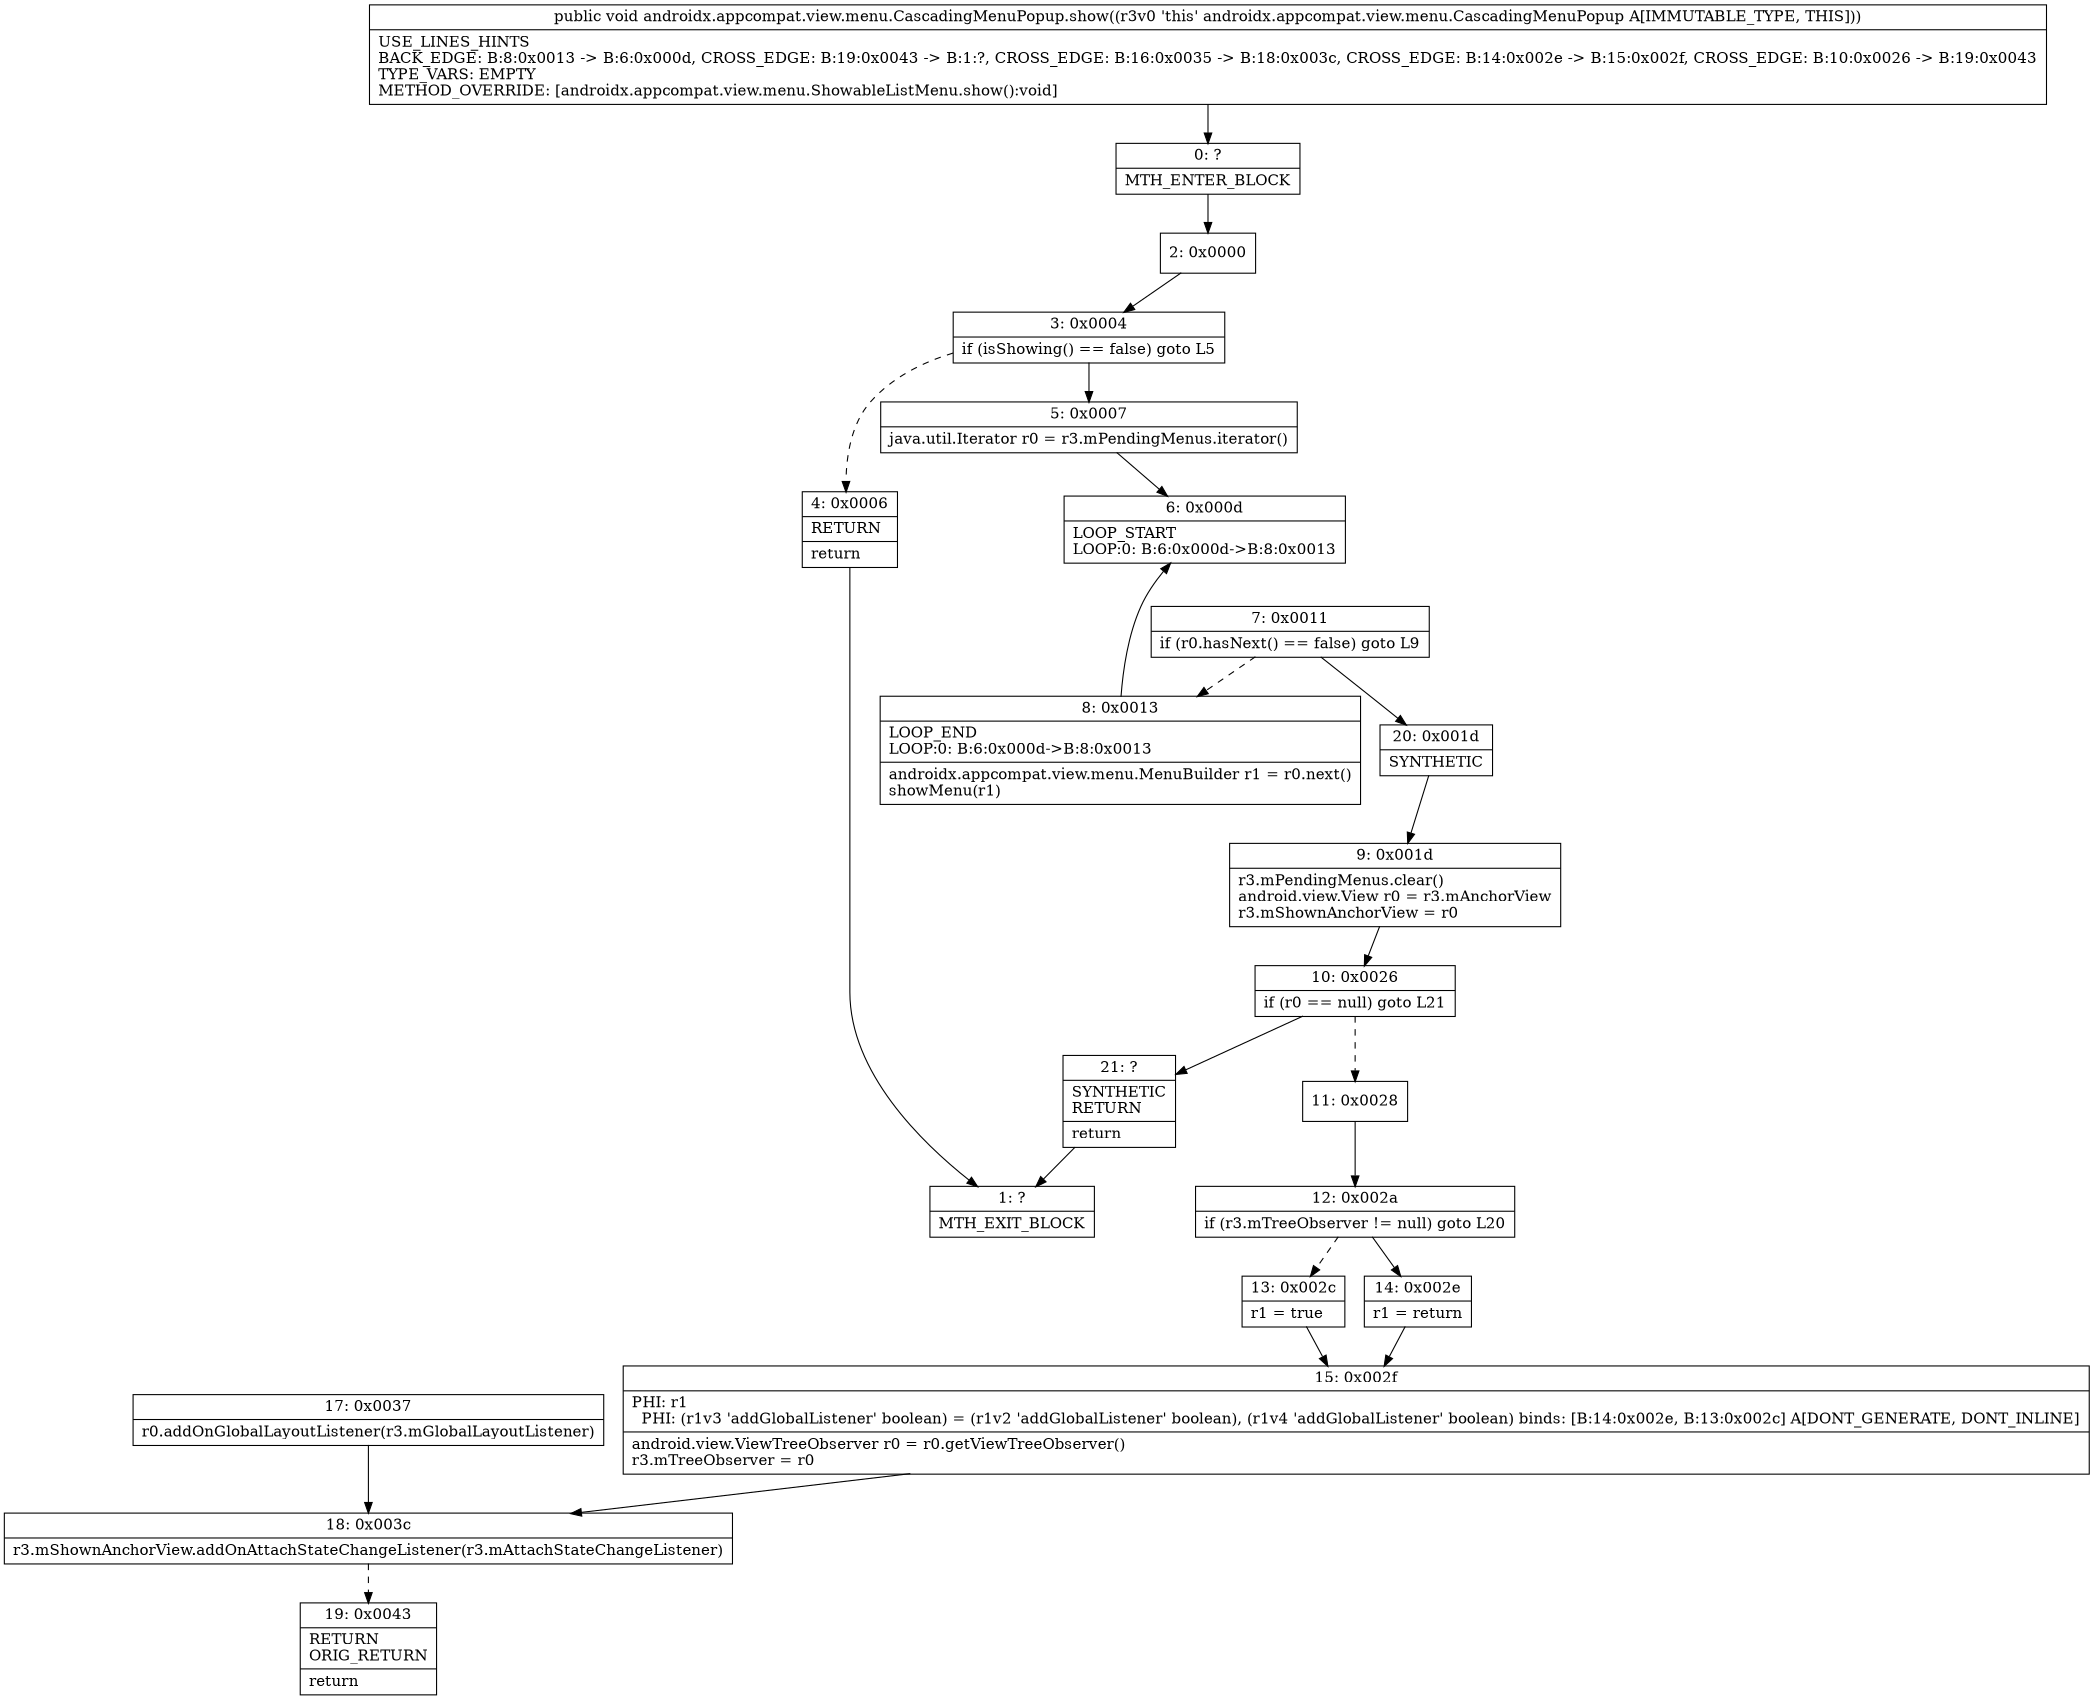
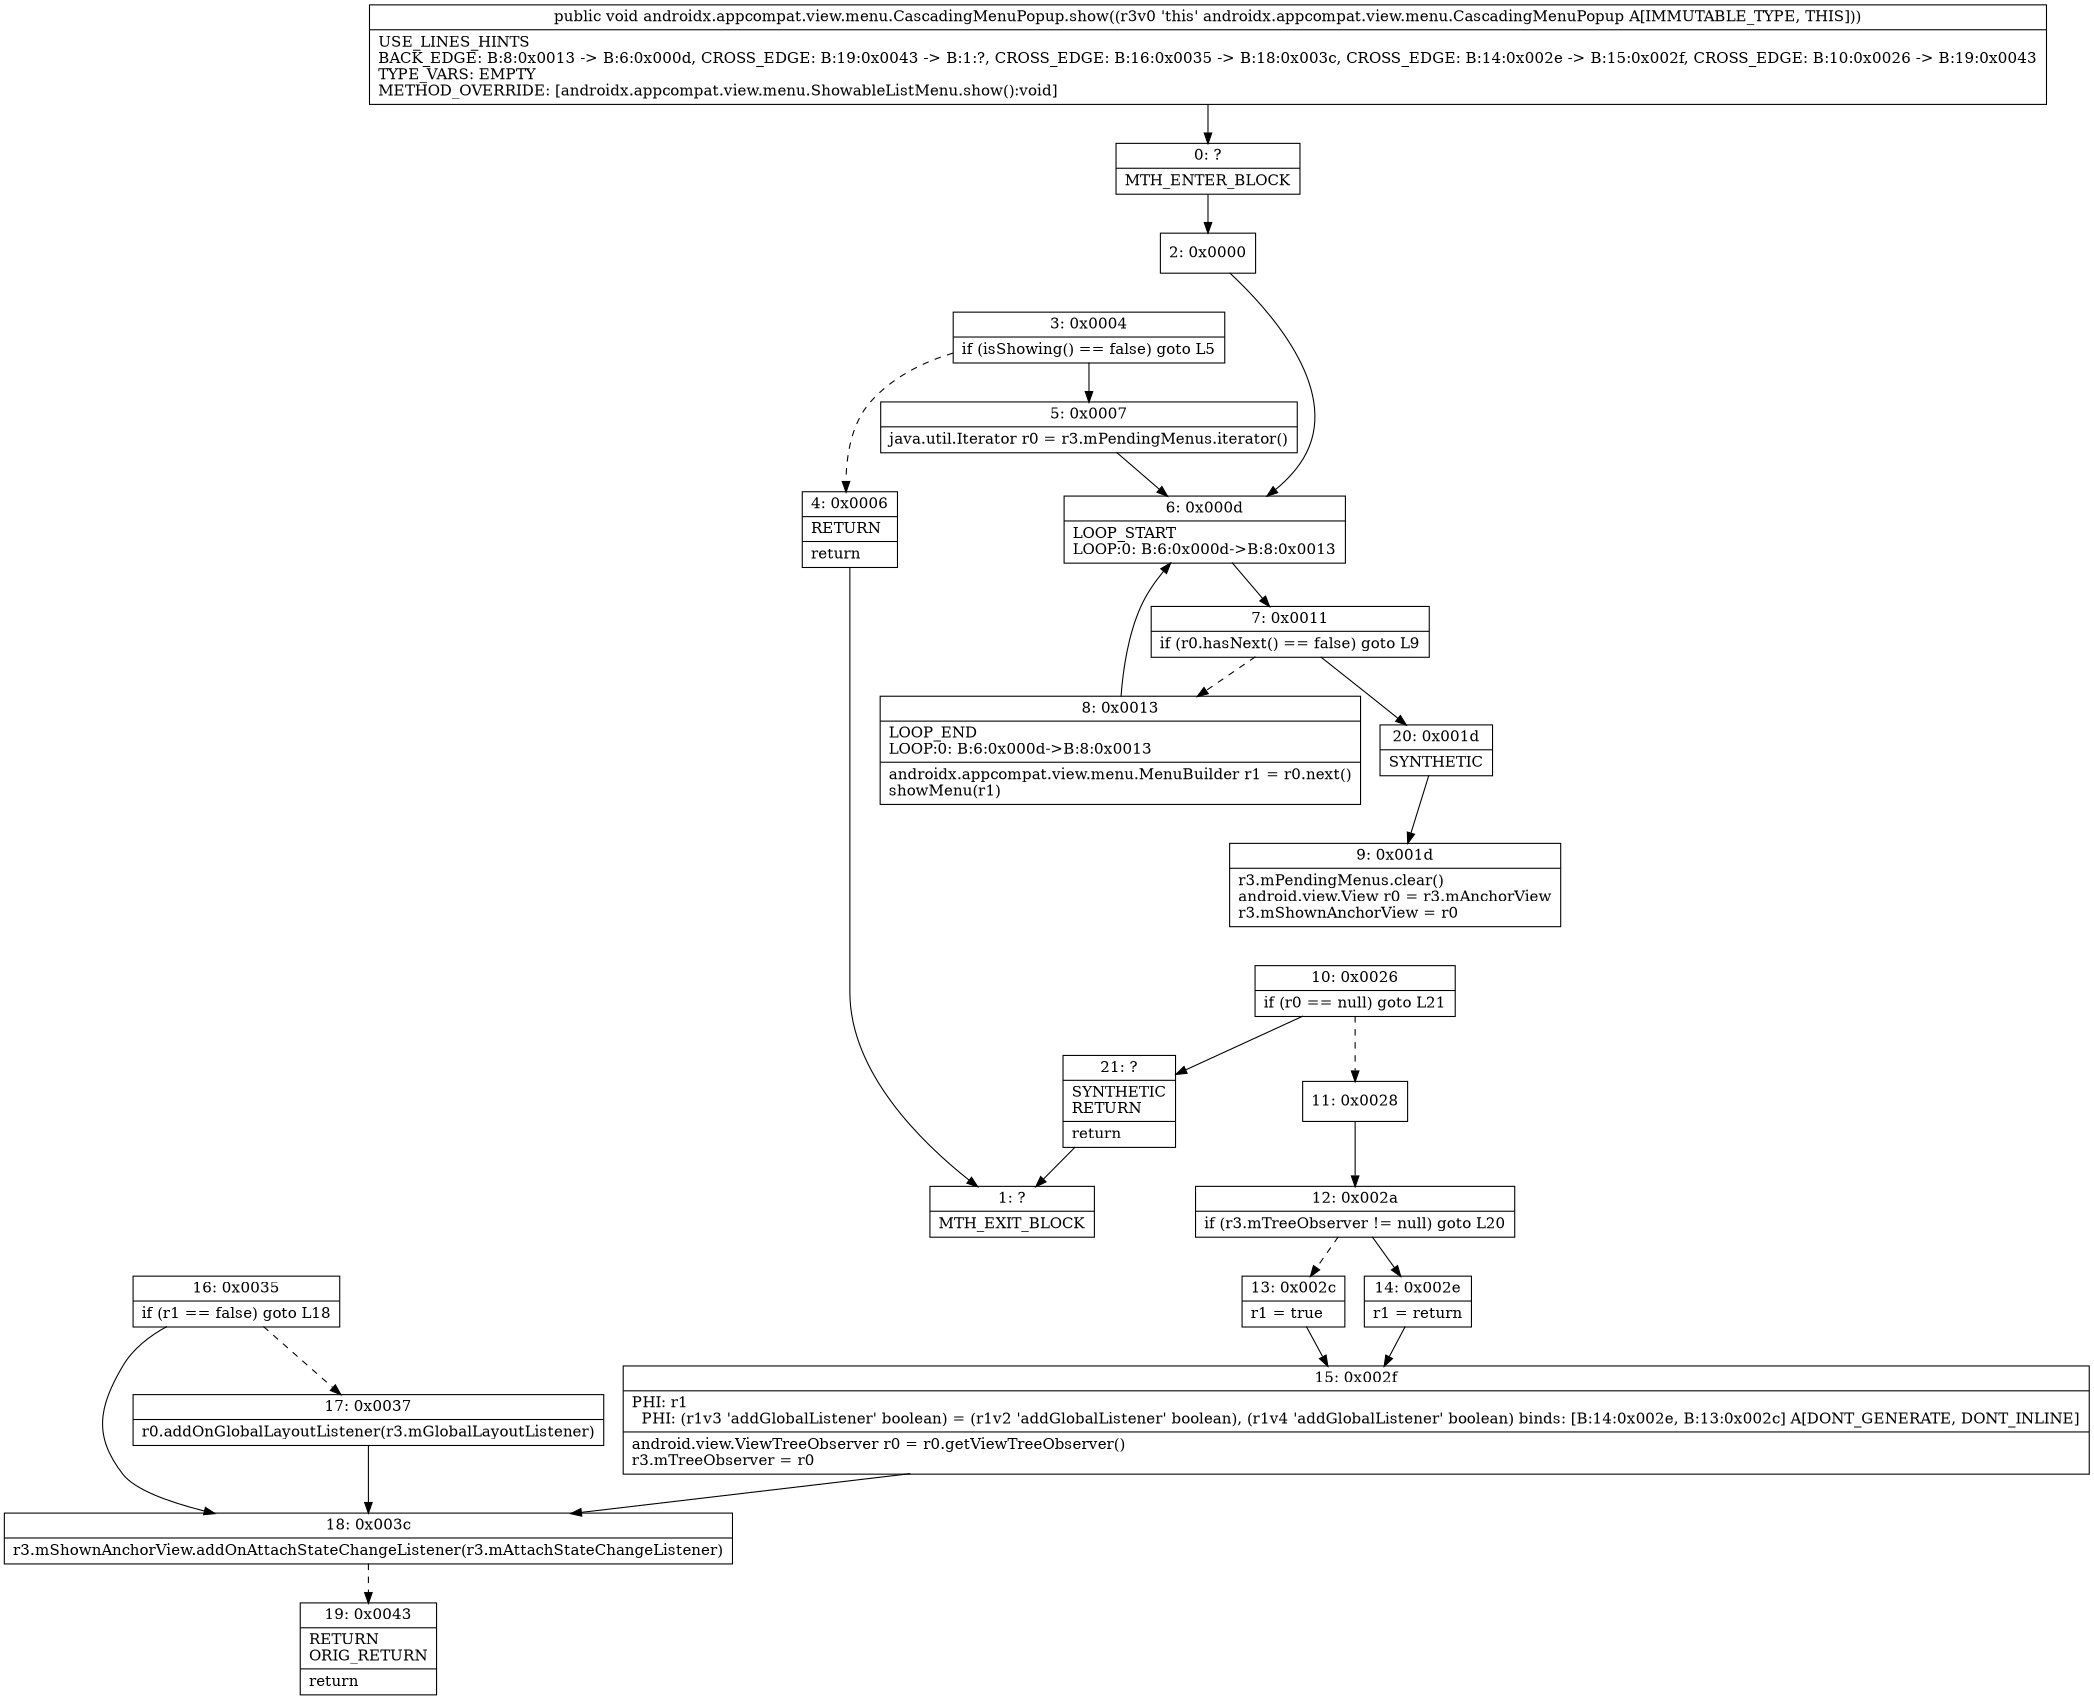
edge "2: 0x0000" -> "3: 0x0004": now "2: 0x0000" -> "6: 0x000d"
edge "6: 0x000d" -> "7: 0x0011": added
edge "9: 0x001d" -> "10: 0x0026": removed
node "16: 0x0035": added
